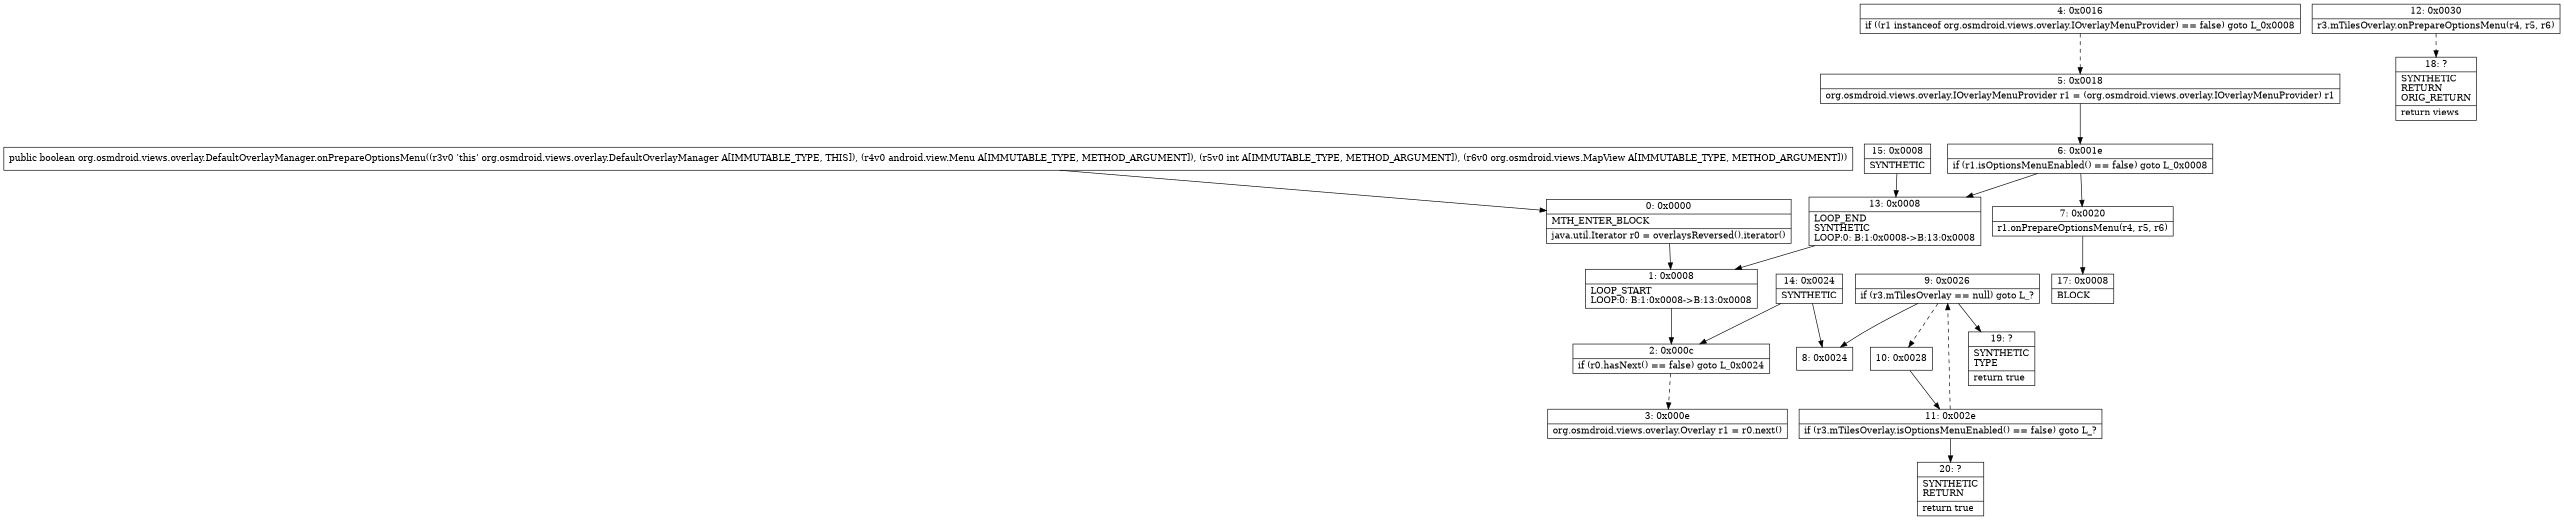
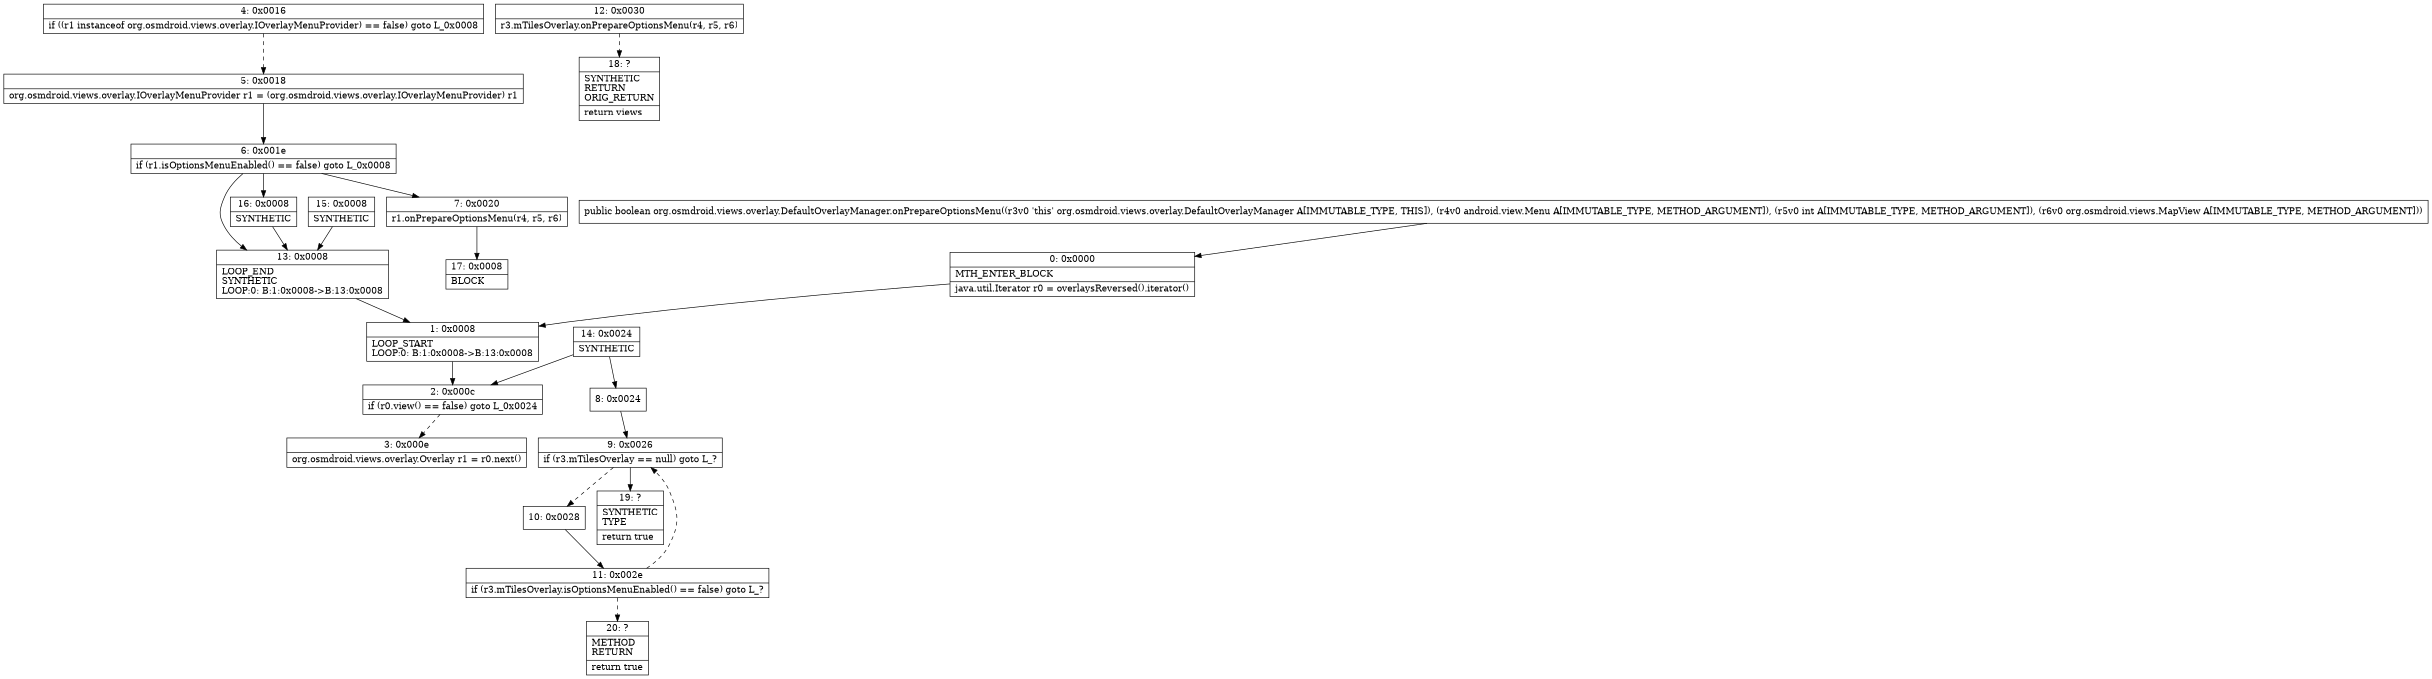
node "16: 0x0008": added
edge "9: 0x0026" -> "8: 0x0024": reversed
node "2: 0x000c": text "if (r0.hasNext() == false) goto L_0x0024" -> "if (r0.view() == false) goto L_0x0024"
edge "11: 0x002e" -> "20: ?": style solid -> dashed
node "20: ?": text "SYNTHETIC" -> "METHOD"
